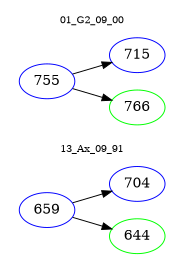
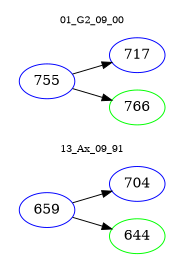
node "715": label "715" -> "717"
